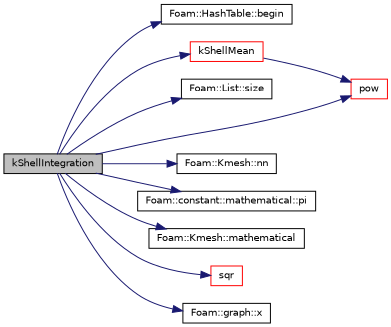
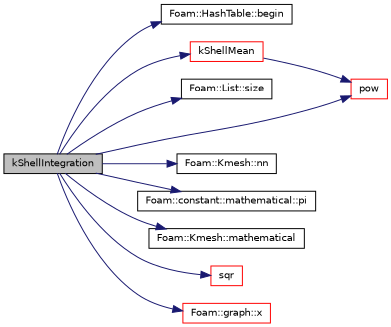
node "Foam::graph::x": color black -> red
